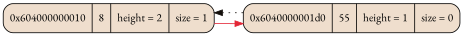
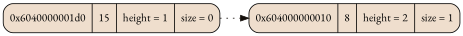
node "0x6040000001d0": text "55" -> "15"
edge "0x604000000010" -> "0x6040000001d0": removed
